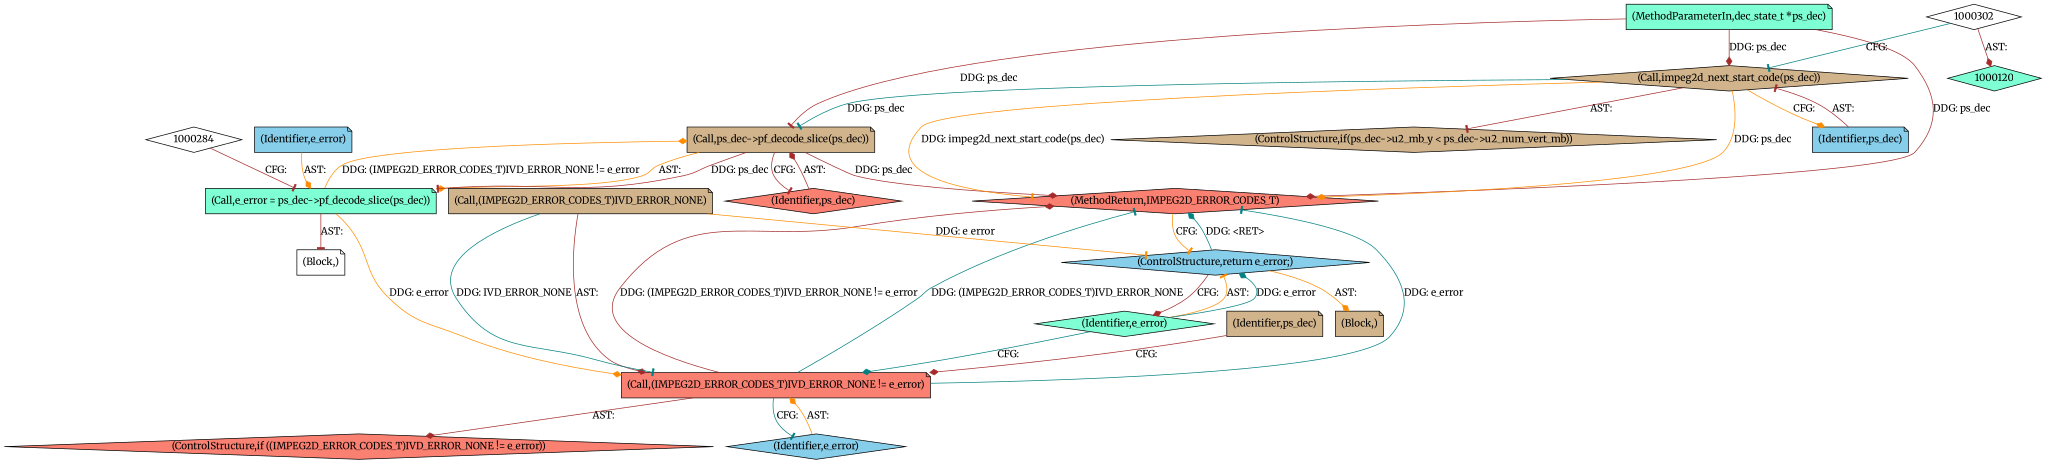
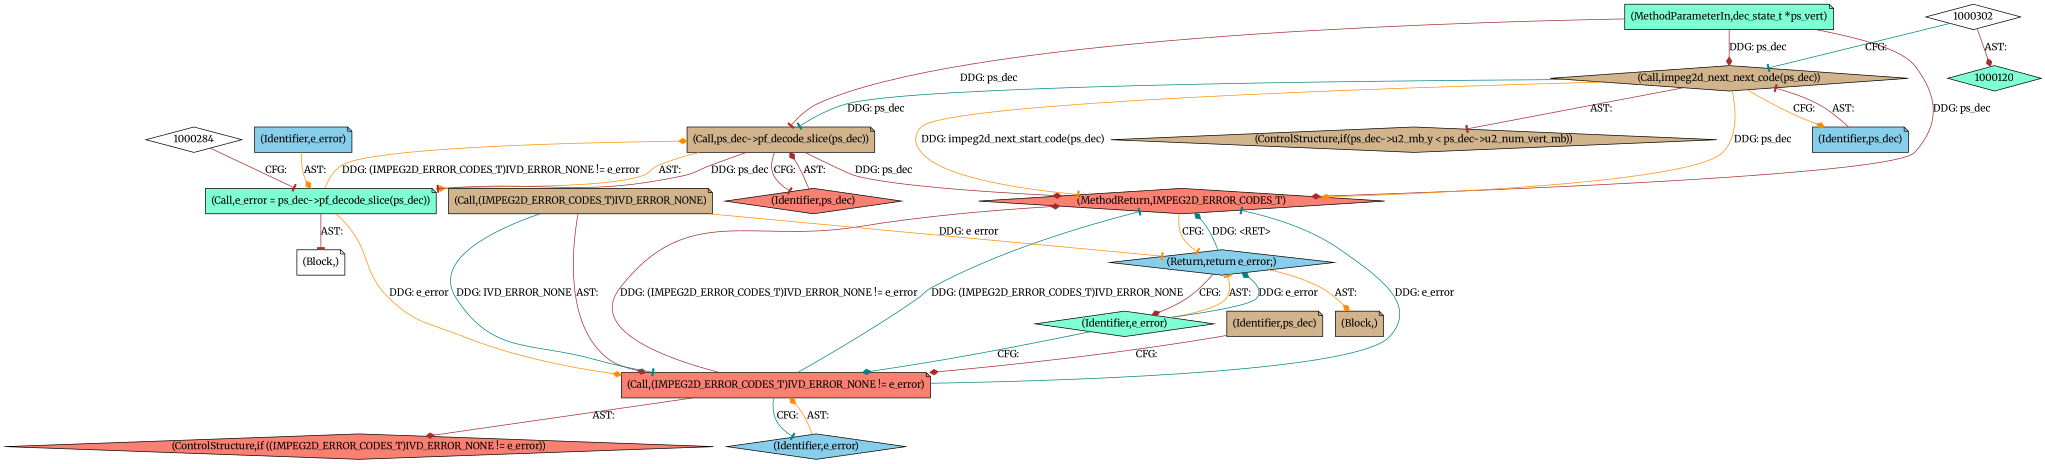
node "(MethodParameterIn,dec_state_t *ps_dec)": label "(MethodParameterIn,dec_state_t *ps_dec)" -> "(MethodParameterIn,dec_state_t *ps_vert)"
node "(Call,impeg2d_next_start_code(ps_dec))": label "(Call,impeg2d_next_start_code(ps_dec))" -> "(Call,impeg2d_next_next_code(ps_dec))"
node "(ControlStructure,return e_error;)": label "(ControlStructure,return e_error;)" -> "(Return,return e_error;)"
